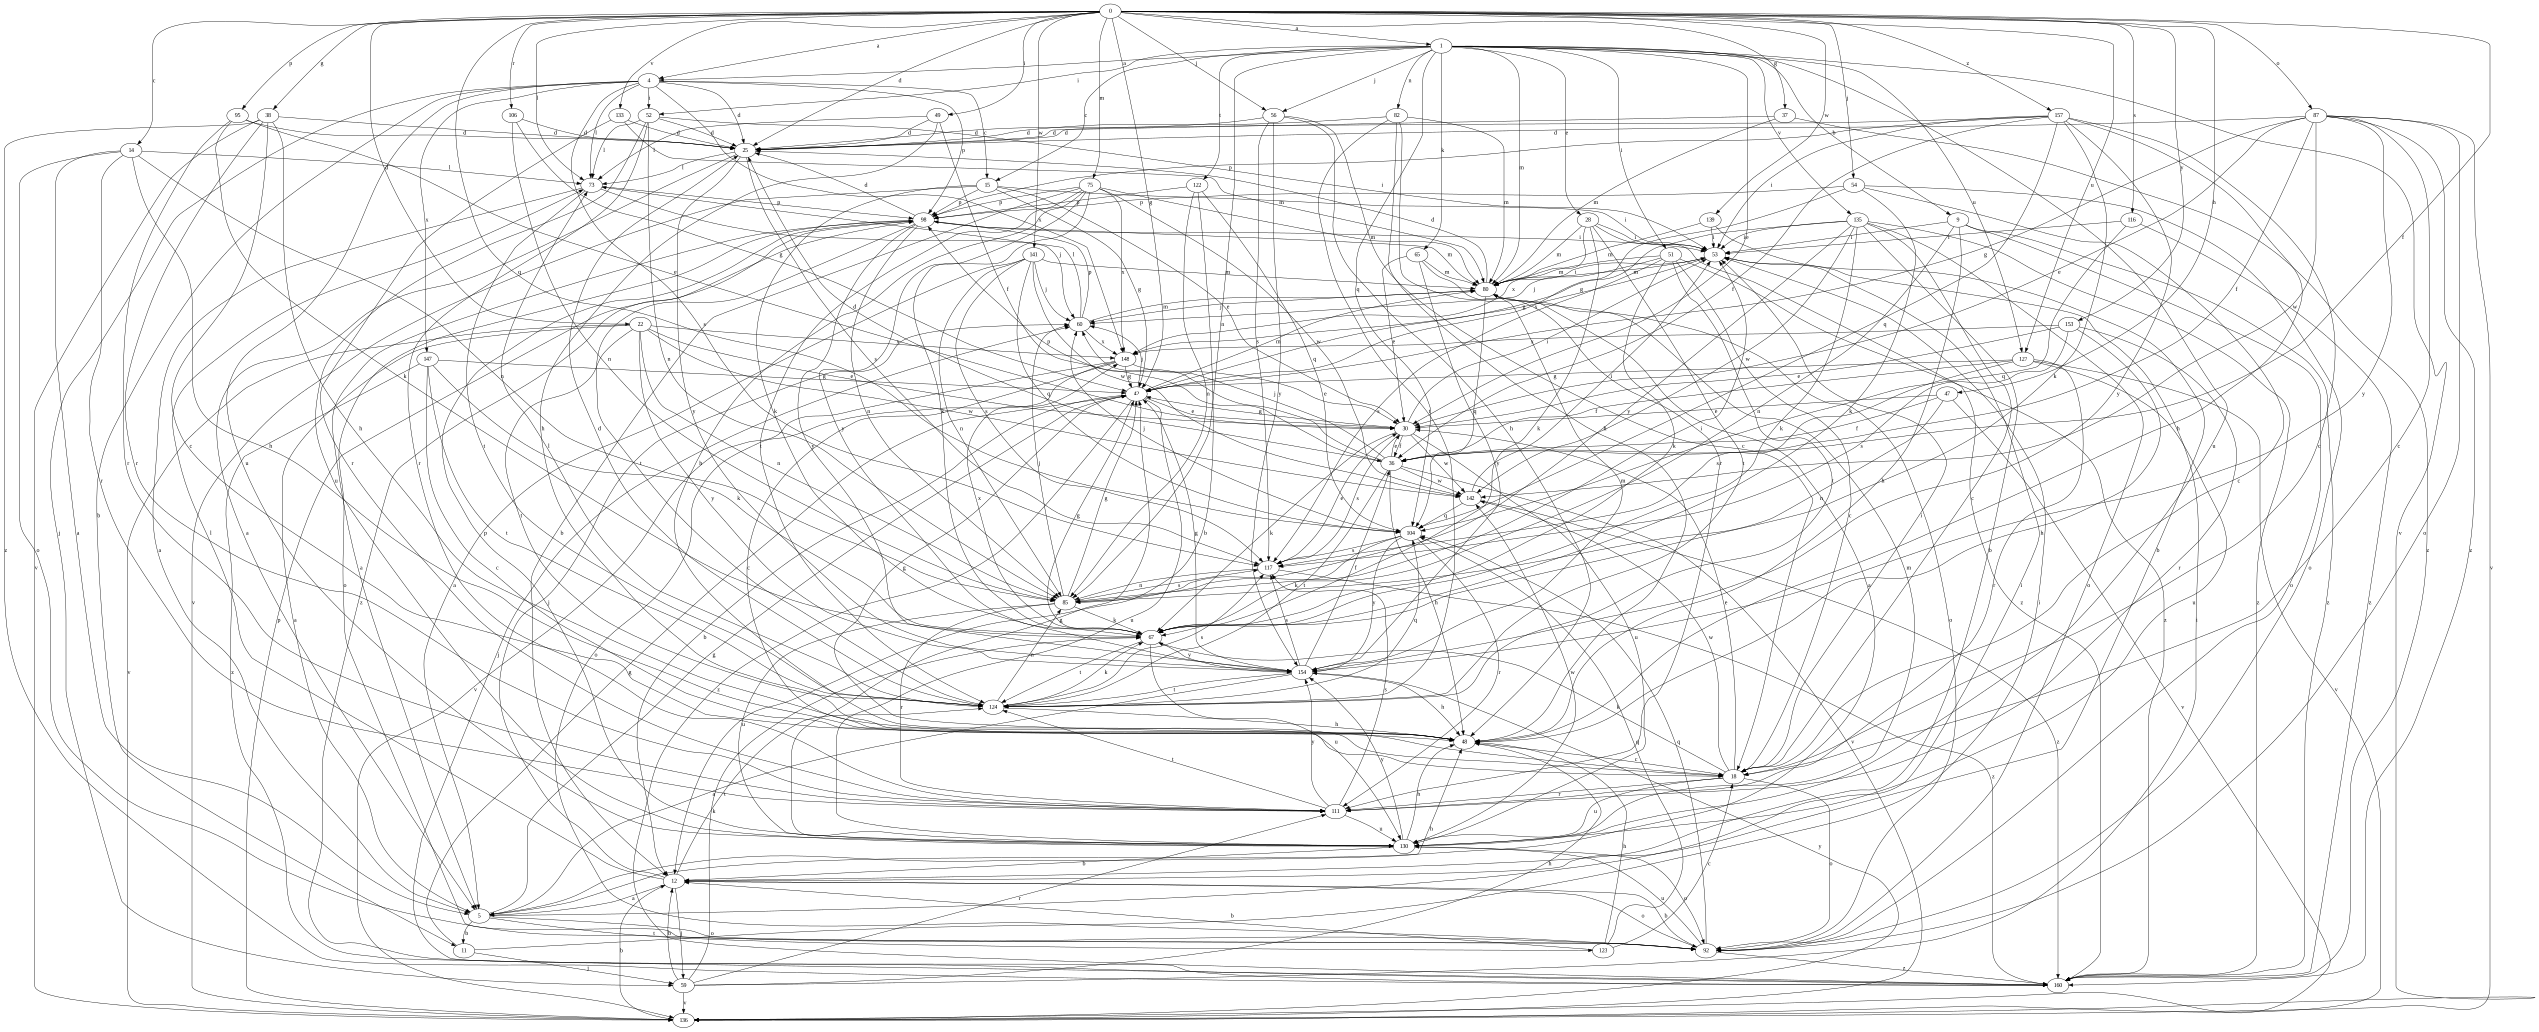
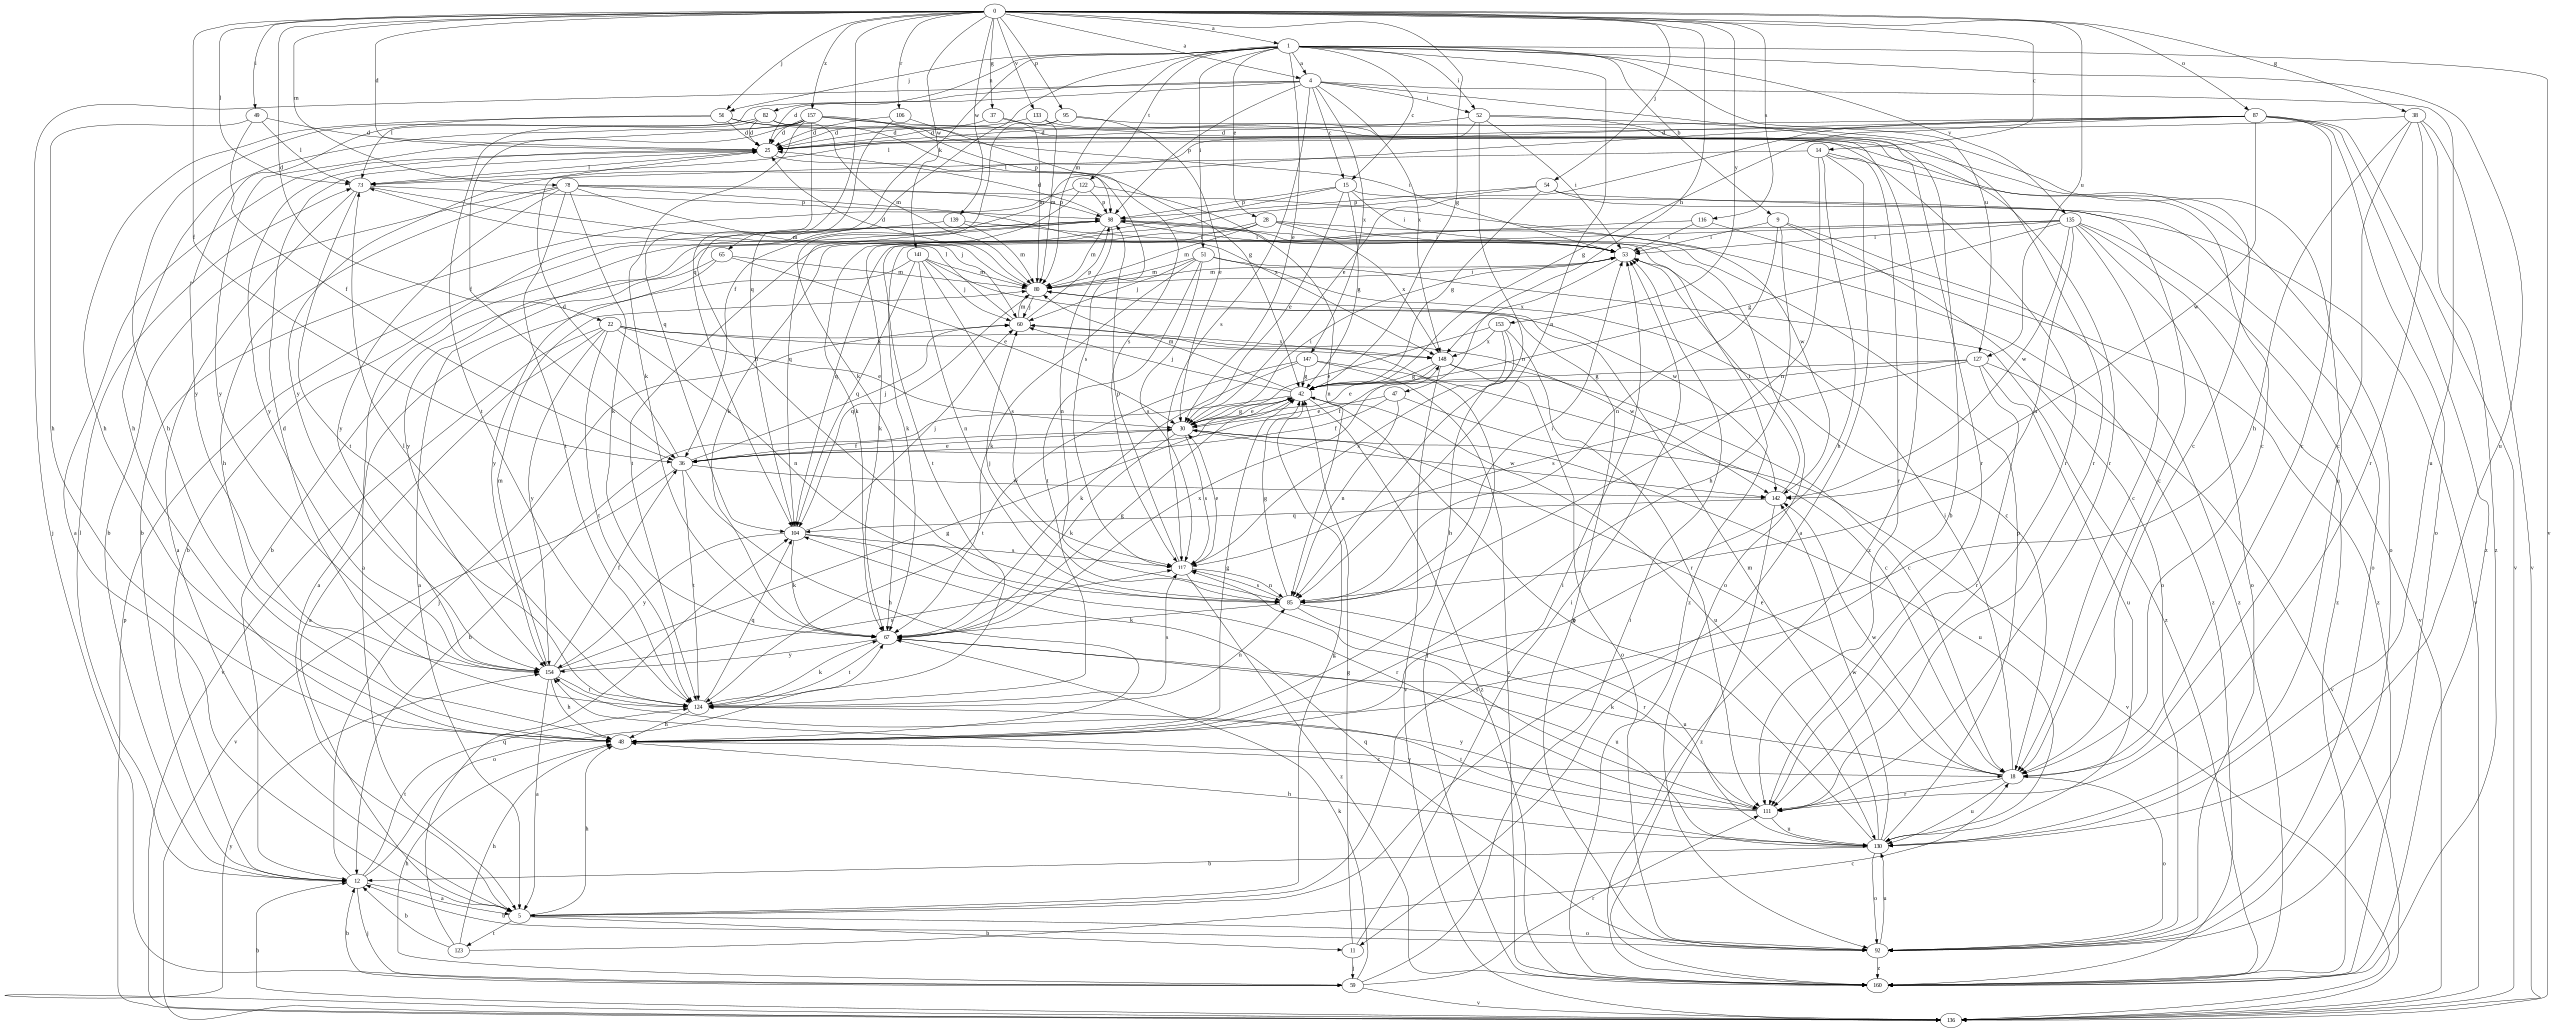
node "75": label "75" -> "78"
edge "36" -> "98": now "117" -> "98"
edge "135" -> "85": label "y" -> "n"
edge "135" -> "136": added, label "v"
edge "12" -> "92": now "12" -> "67"
